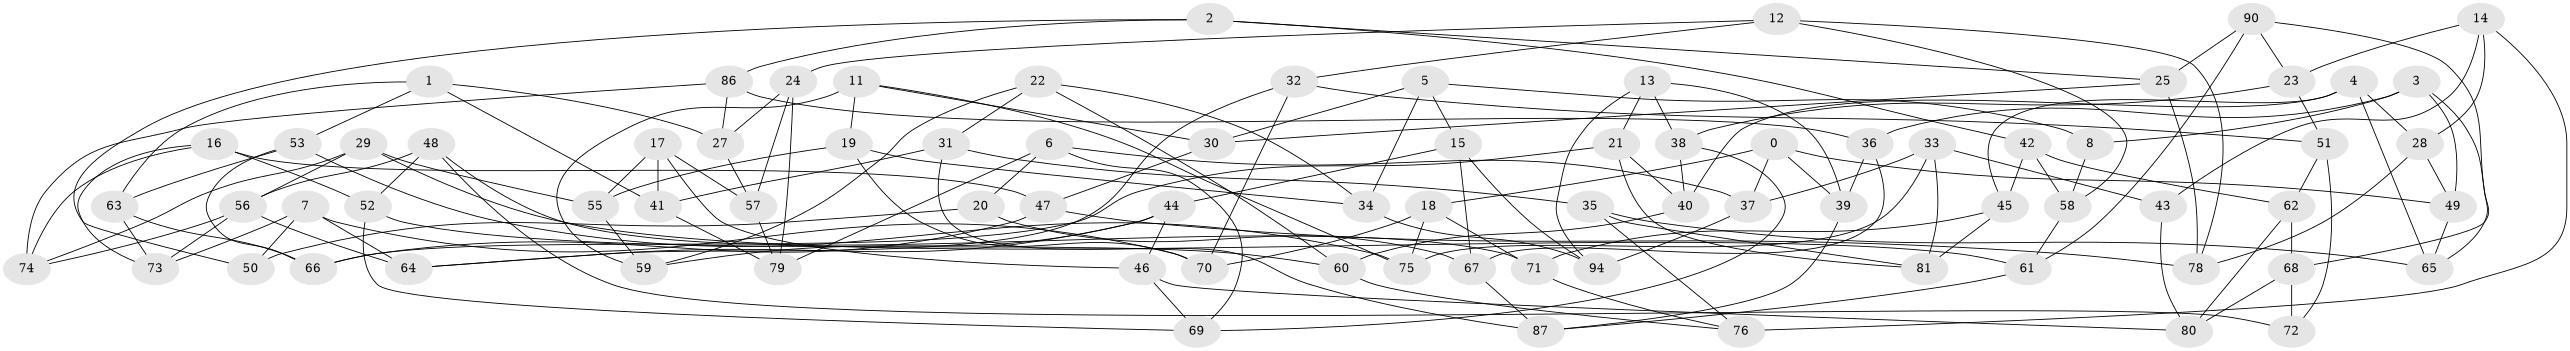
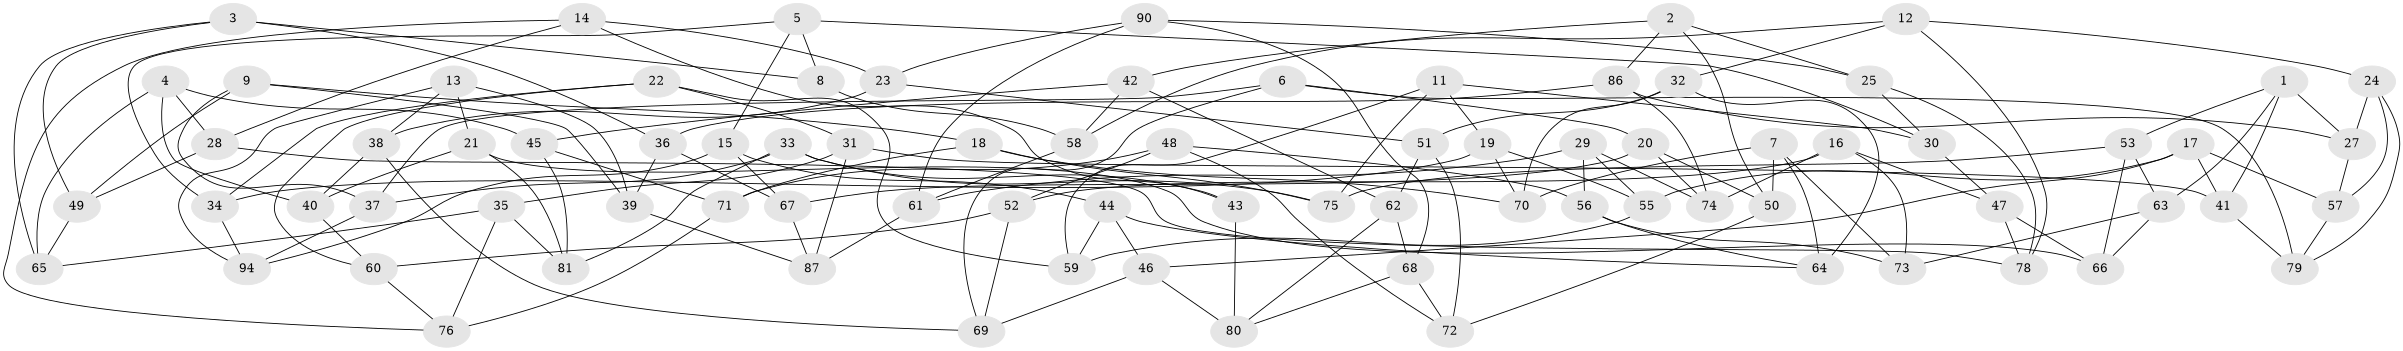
node "0": label "0" -> "9"
edge "56" -- "74": now "20" -- "74"
edge "50" -- "72": added
